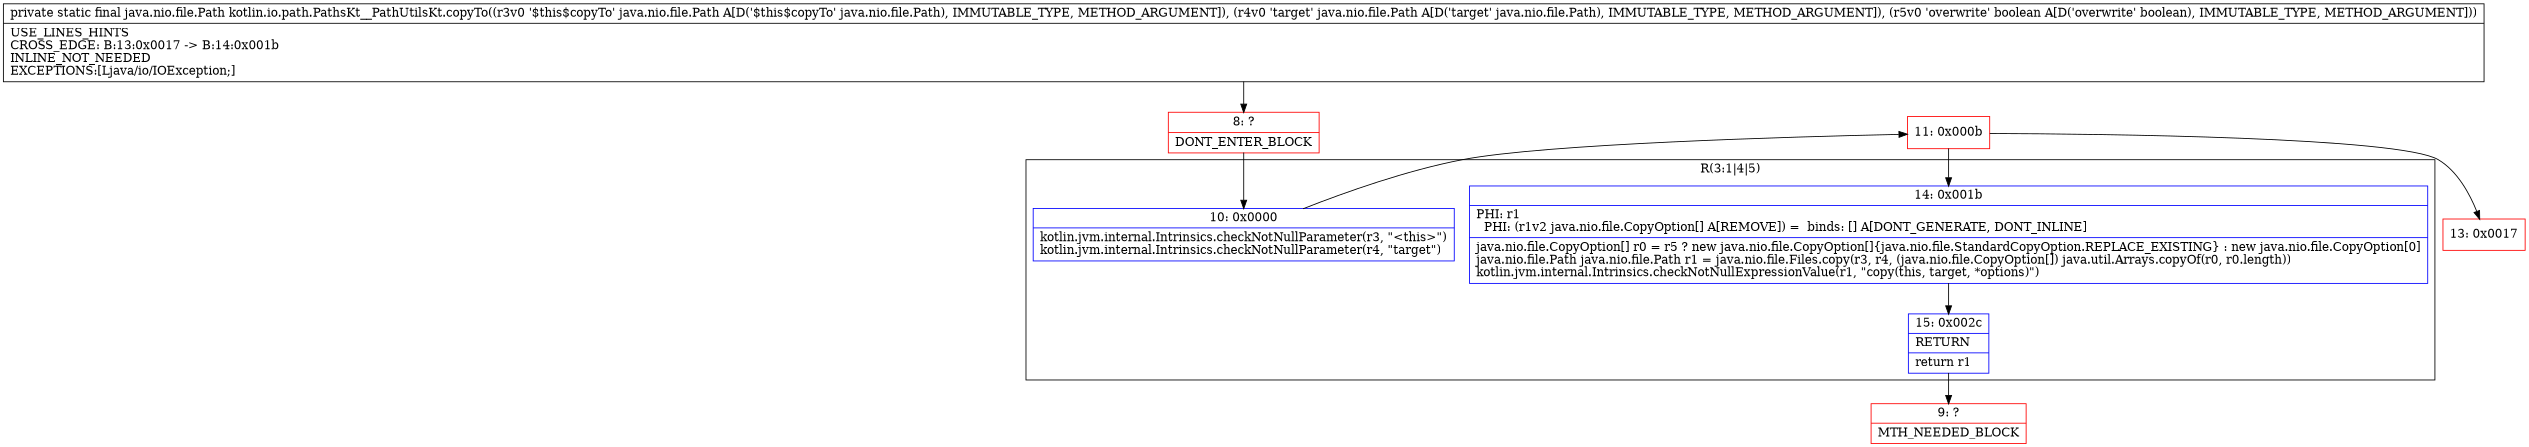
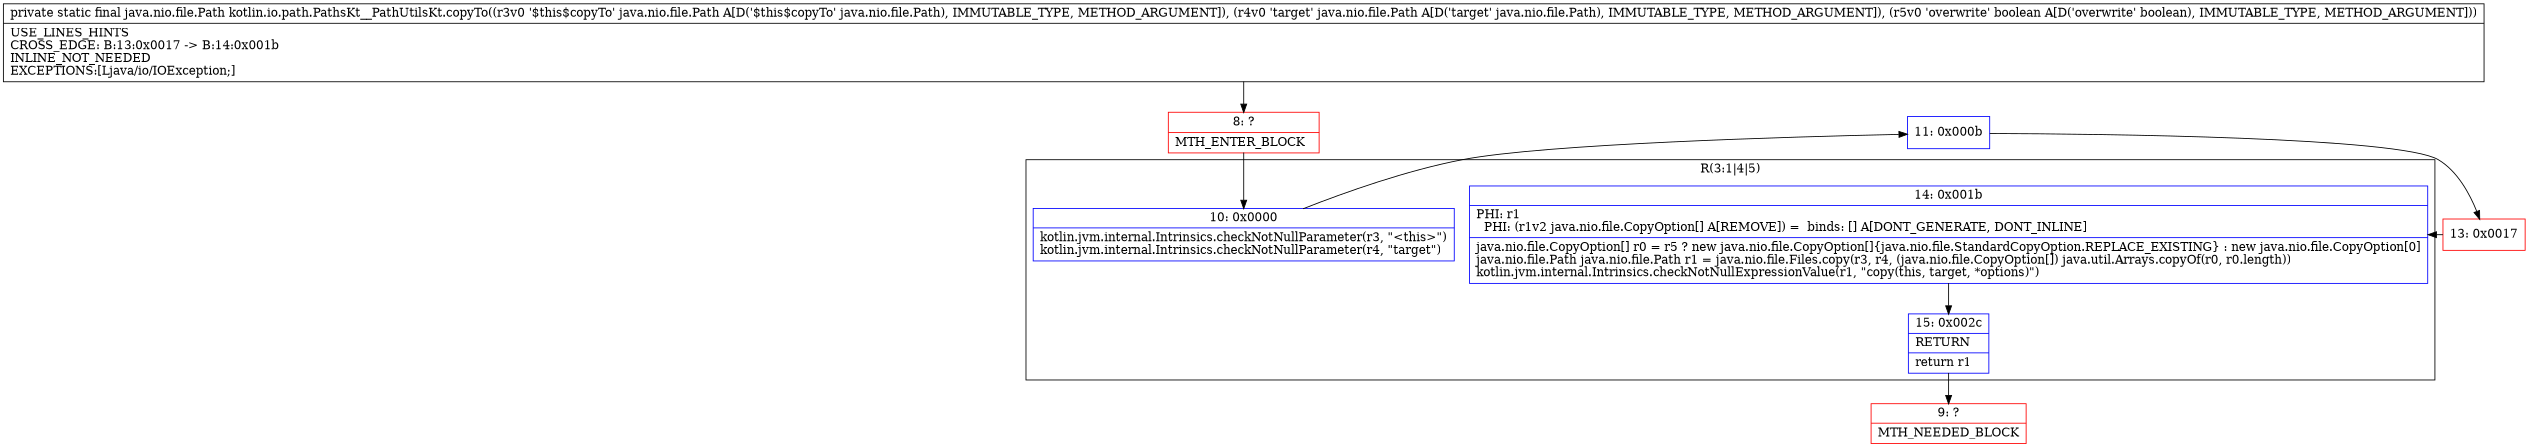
node "11: 0x000b": color red -> blue
node "8: ?": text "DONT_ENTER_BLOCK" -> "MTH_ENTER_BLOCK"
edge "11: 0x000b" -> "14: 0x001b": now "13: 0x0017" -> "14: 0x001b"
